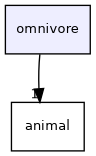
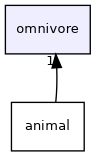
edge "omnivore" -> "animal": reversed
